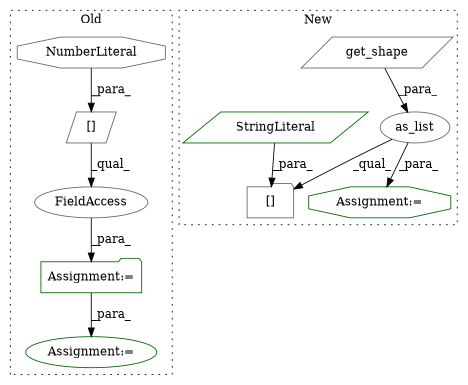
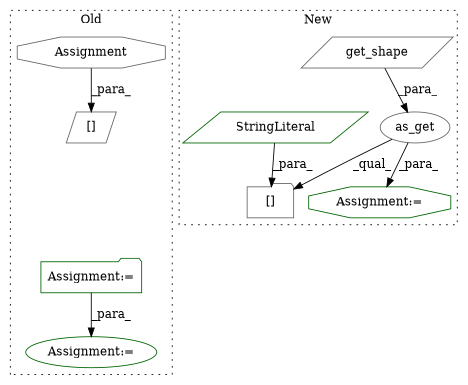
node "NumberLiteral": label "NumberLiteral" -> "Assignment"
node "as_list": label "as_list" -> "as_get"
node "FieldAccess": removed
